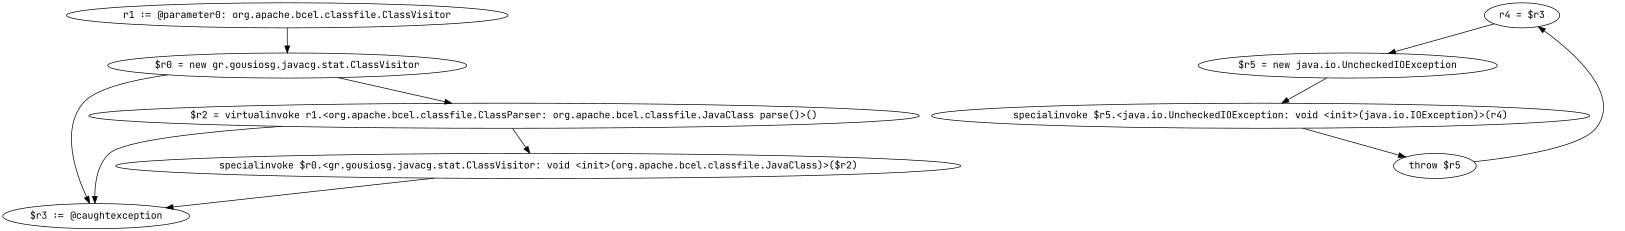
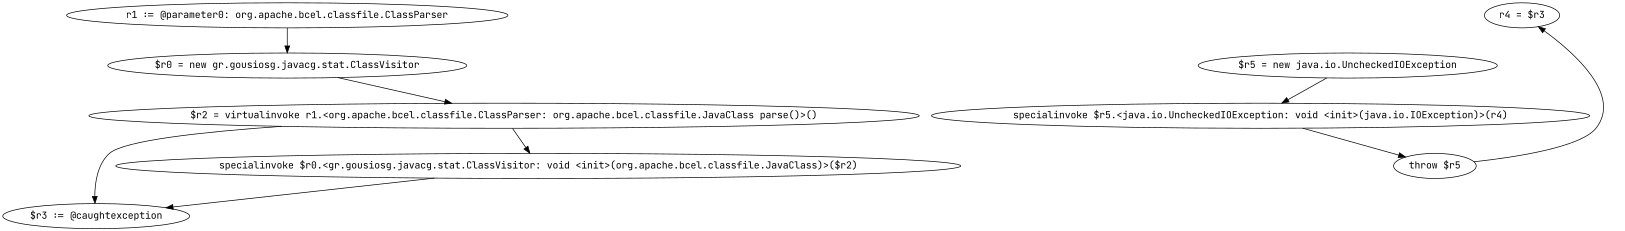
node "r1 := @parameter0: org.apache.bcel.classfile.ClassVisitor": label "r1 := @parameter0: org.apache.bcel.classfile.ClassVisitor" -> "r1 := @parameter0: org.apache.bcel.classfile.ClassParser"
edge "r4 = $r3" -> "$r5 = new java.io.UncheckedIOException": removed
edge "$r0 = new gr.gousiosg.javacg.stat.ClassVisitor" -> "$r3 := @caughtexception": removed
